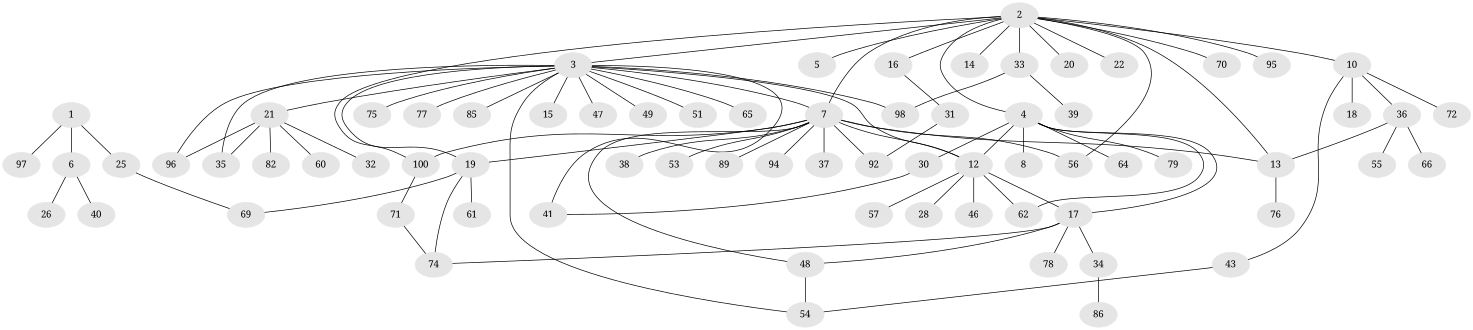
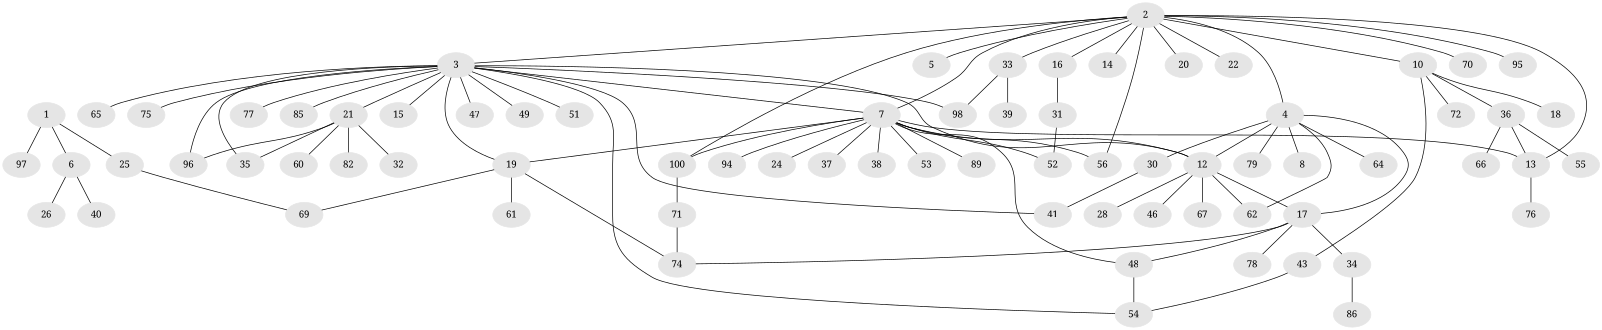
node "24": added
node "92": label "92" -> "52"
node "57": label "57" -> "67"
